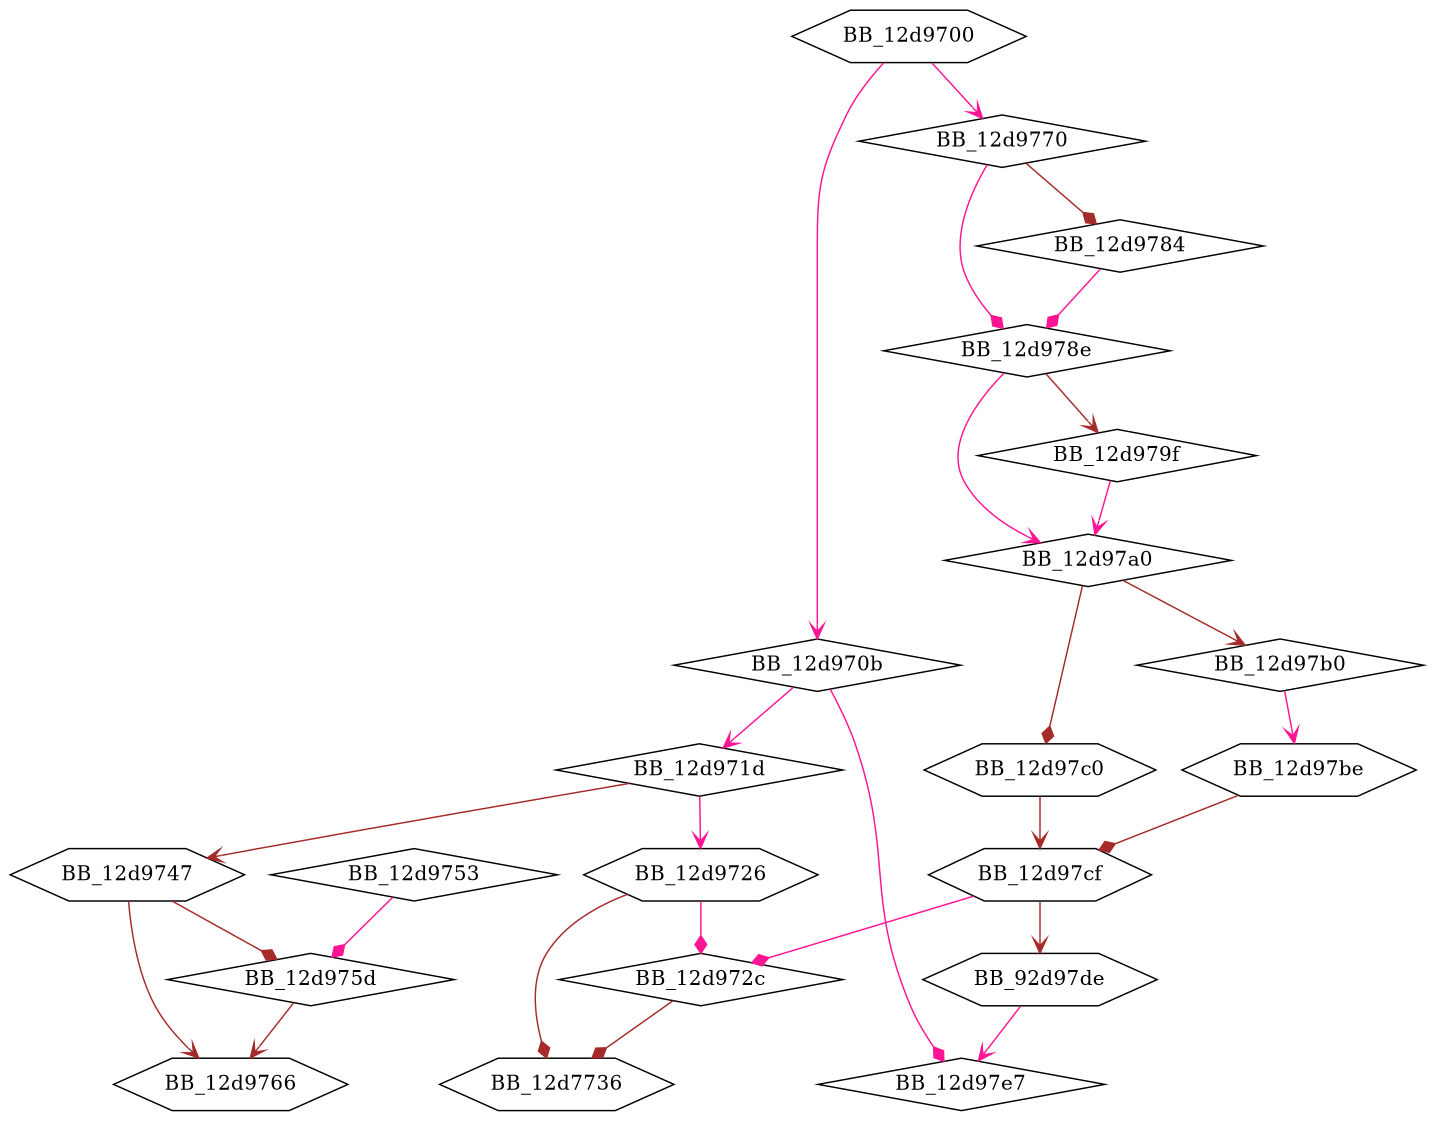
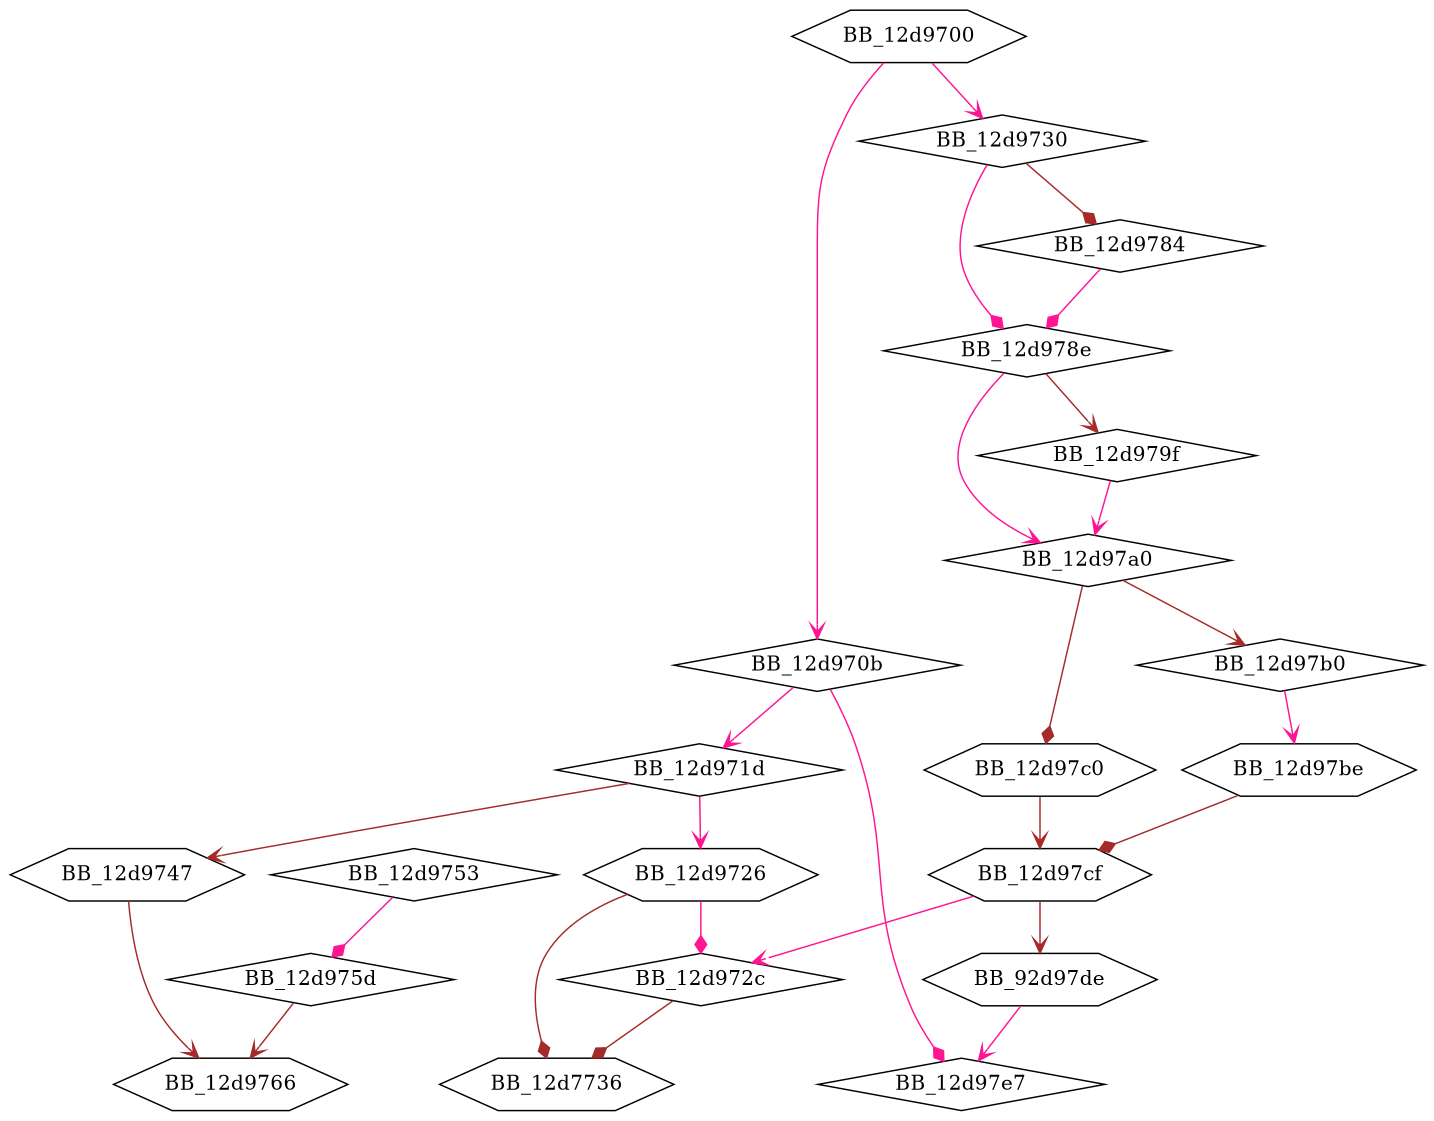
node "BB_12d9770": label "BB_12d9770" -> "BB_12d9730"
edge "BB_12d9747" -> "BB_12d975d": removed
edge "BB_12d97cf" -> "BB_12d972c": arrowhead diamond -> vee
